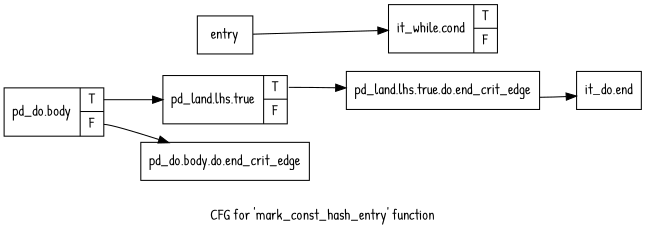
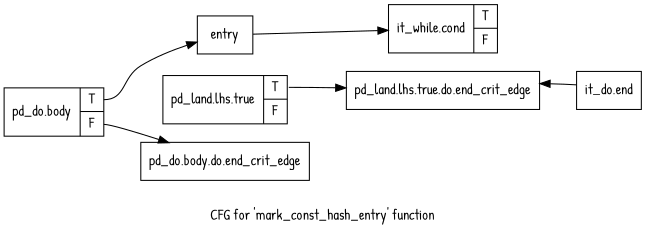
edge "pd_land.lhs.true.do.end_crit_edge" -> "it_do.end": reversed
edge "pd_do.body" -> "pd_land.lhs.true": now "pd_do.body" -> "entry"
